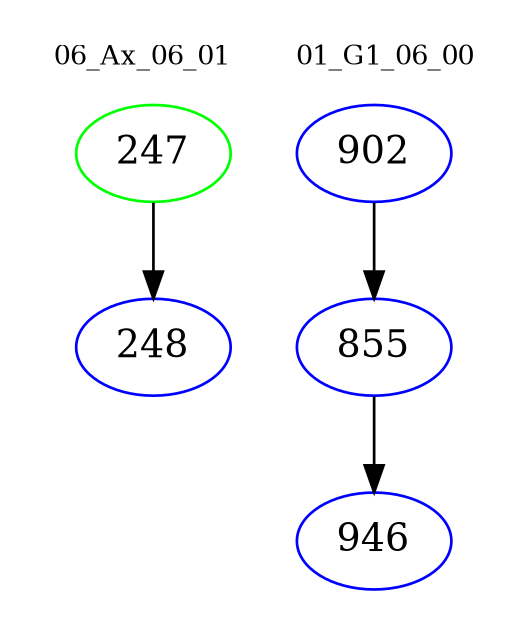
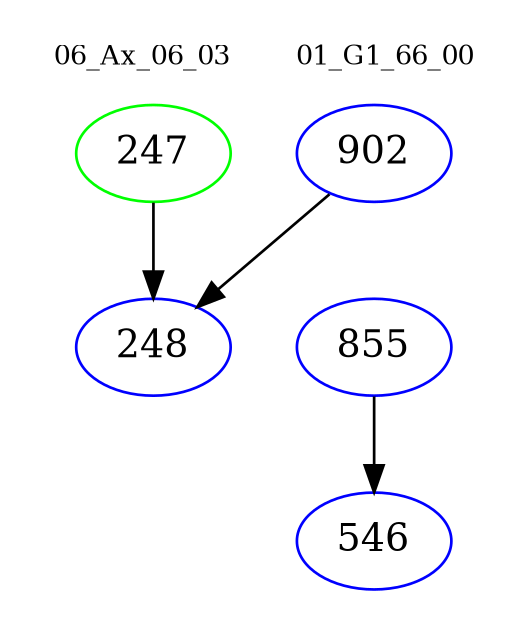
cluster "06_Ax_06_01": label "06_Ax_06_01" -> "06_Ax_06_03"
cluster "01_G1_06_00": label "01_G1_06_00" -> "01_G1_66_00"
edge "902" -> "855": now "902" -> "248"
node "946": label "946" -> "546"
